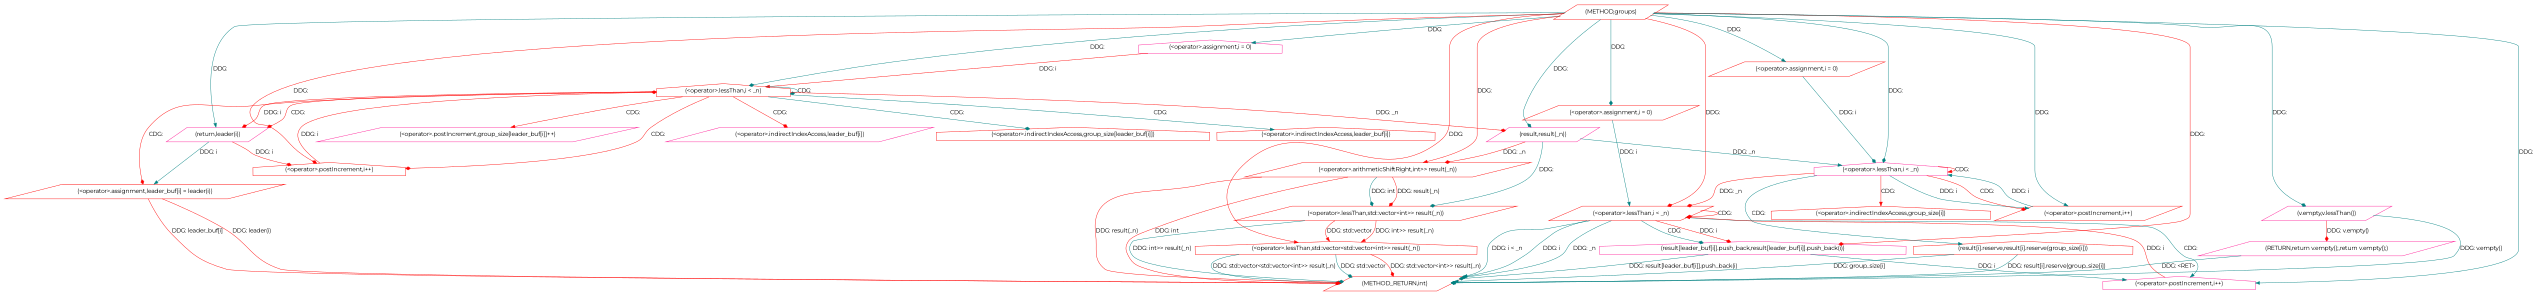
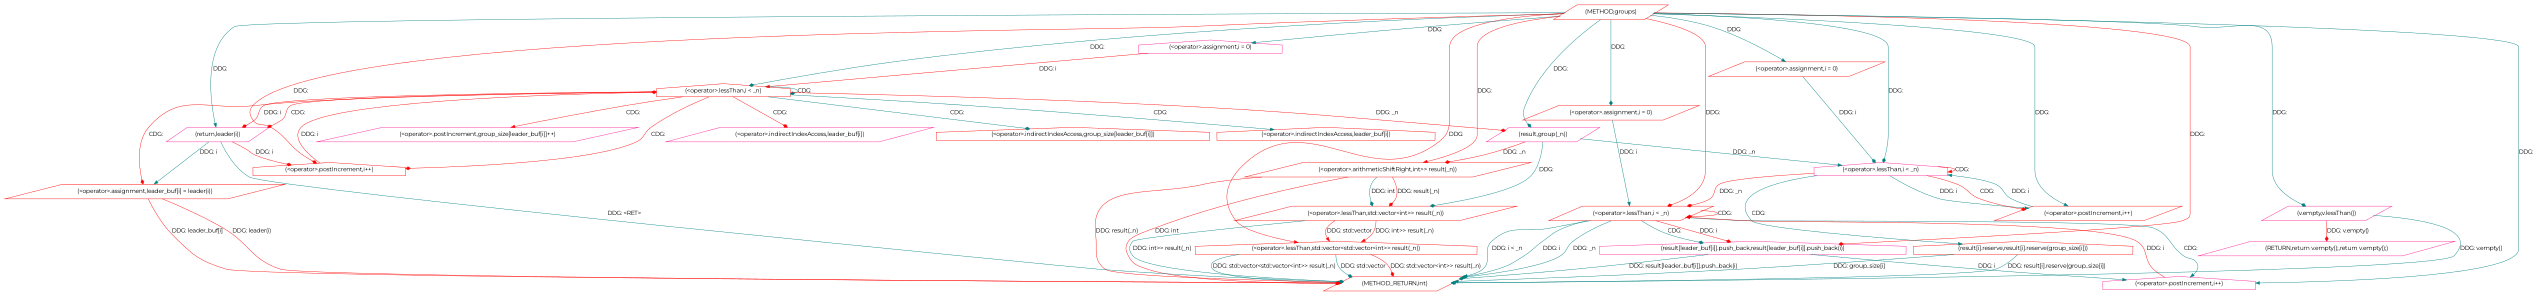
node "(result,result(_n))": label "(result,result(_n))" -> "(result,group(_n))"
node "(<operator>.indirectIndexAccess,group_size[i])": removed
edge "(RETURN,return v.empty();,return v.empty();)" -> "(METHOD_RETURN,int)": now "(return,leader(i))" -> "(METHOD_RETURN,int)"
